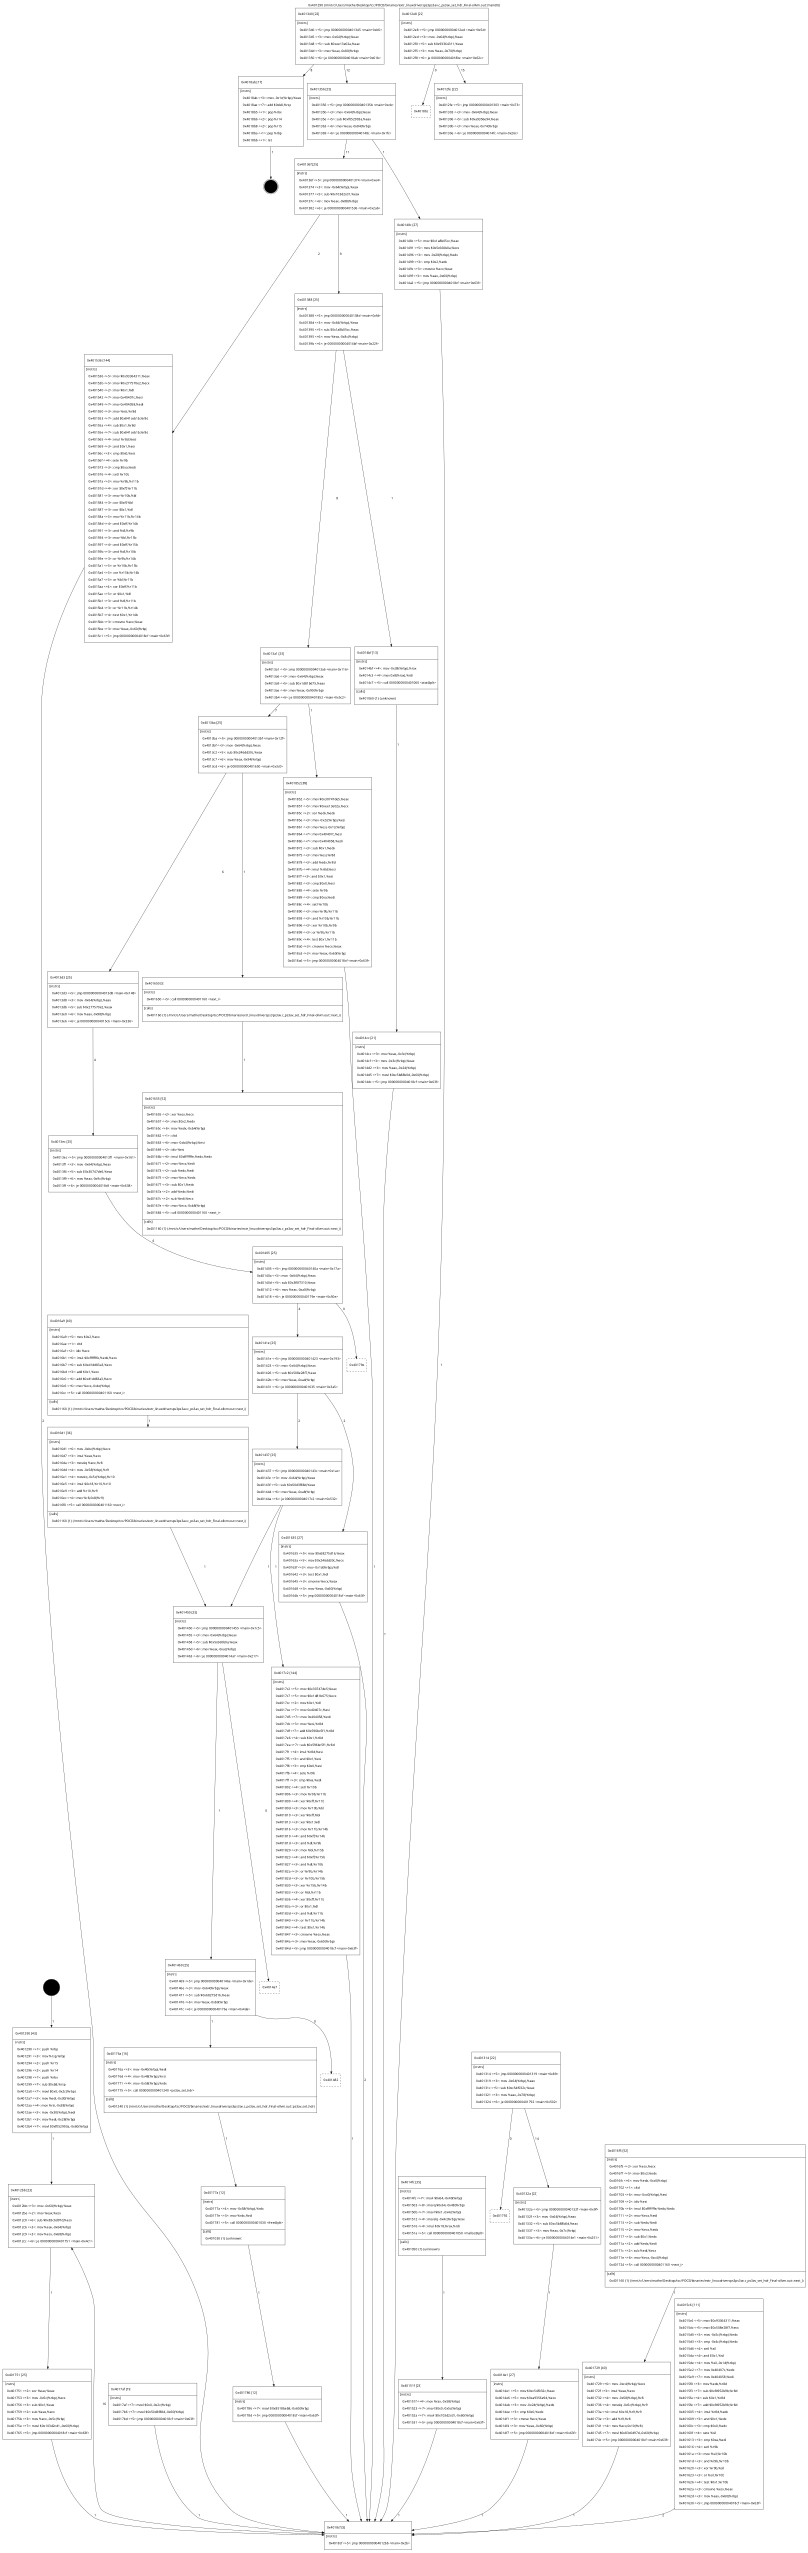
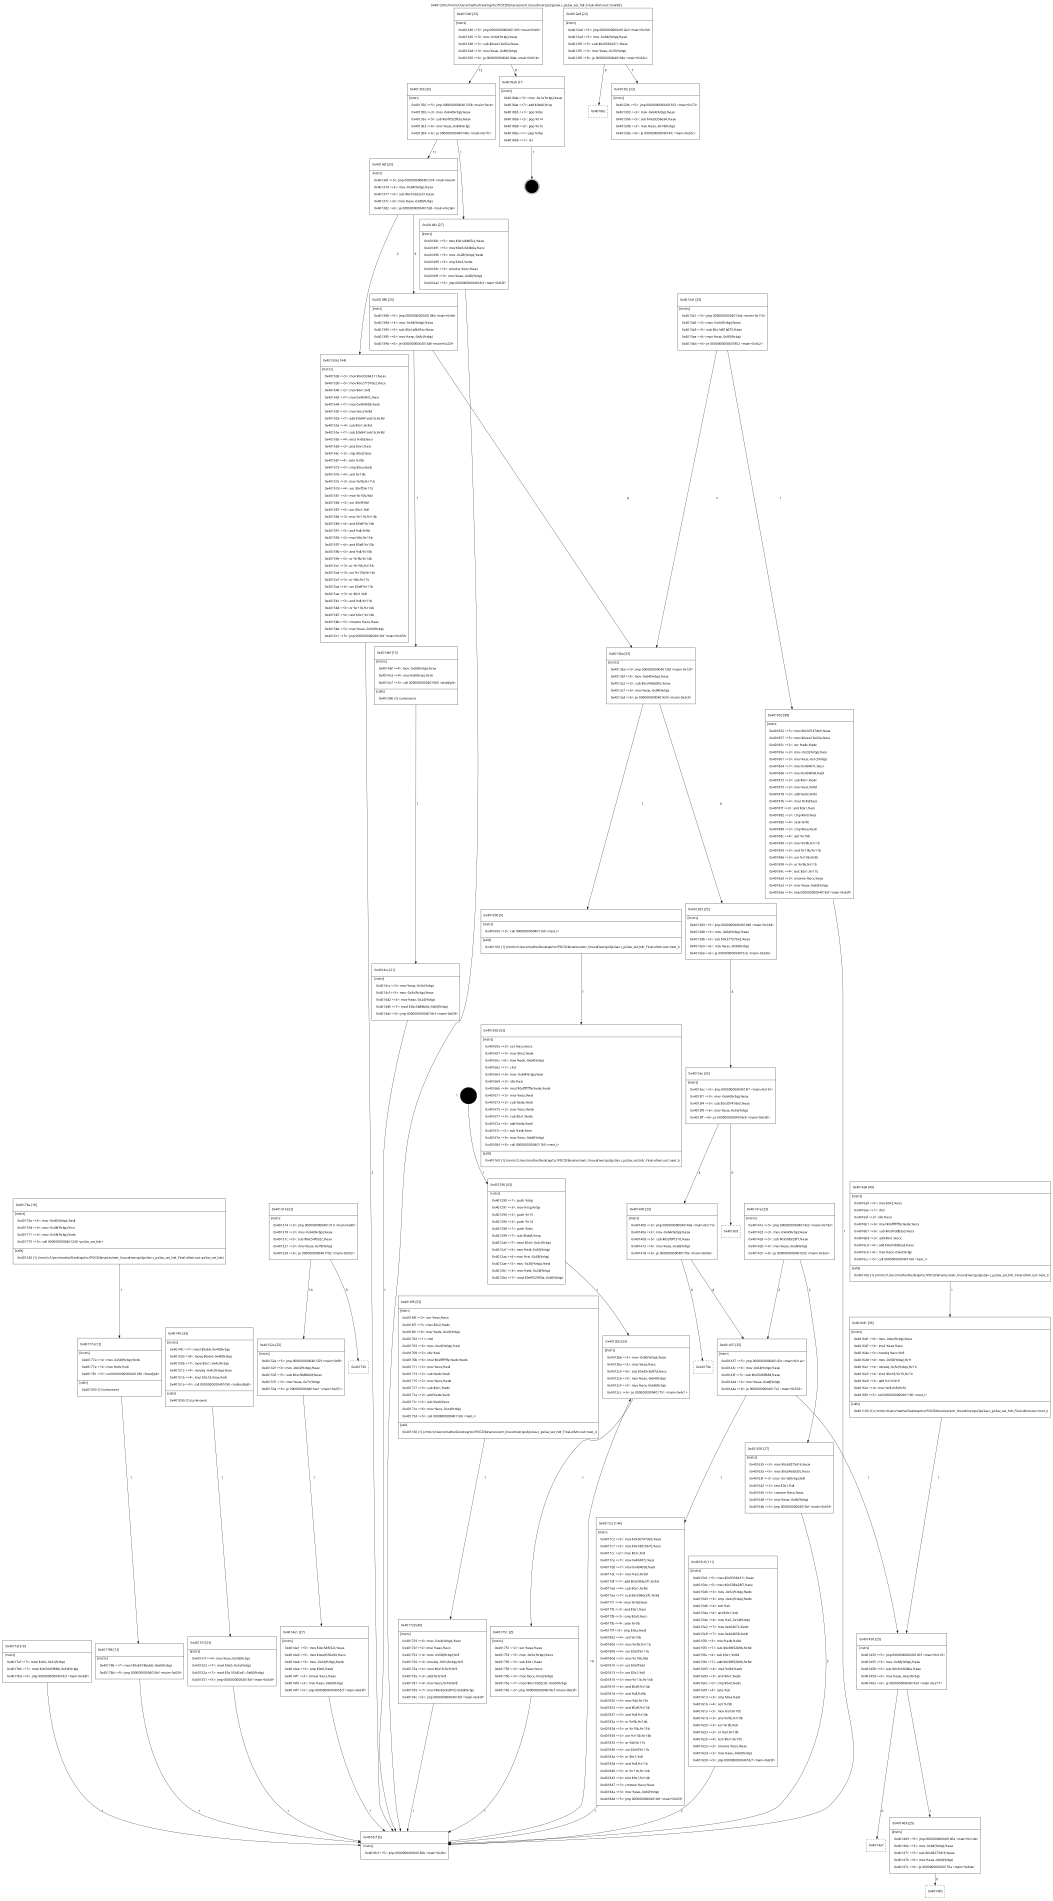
edge "0x4012e8 [22]" -> "0x4012fe [22]": label " 15" -> " 7"
edge "0x401388 [25]" -> "0x4013a1 [25]": now "0x401388 [25]" -> "0x4013ba [25]"
node "0x4018c8": added
edge "0x401405 [25]" -> "0x40141e [25]": now "0x401405 [25]" -> "0x401437 [25]"
edge "0x401469 [25]" -> "0x40176a [16]": removed, label "1"
